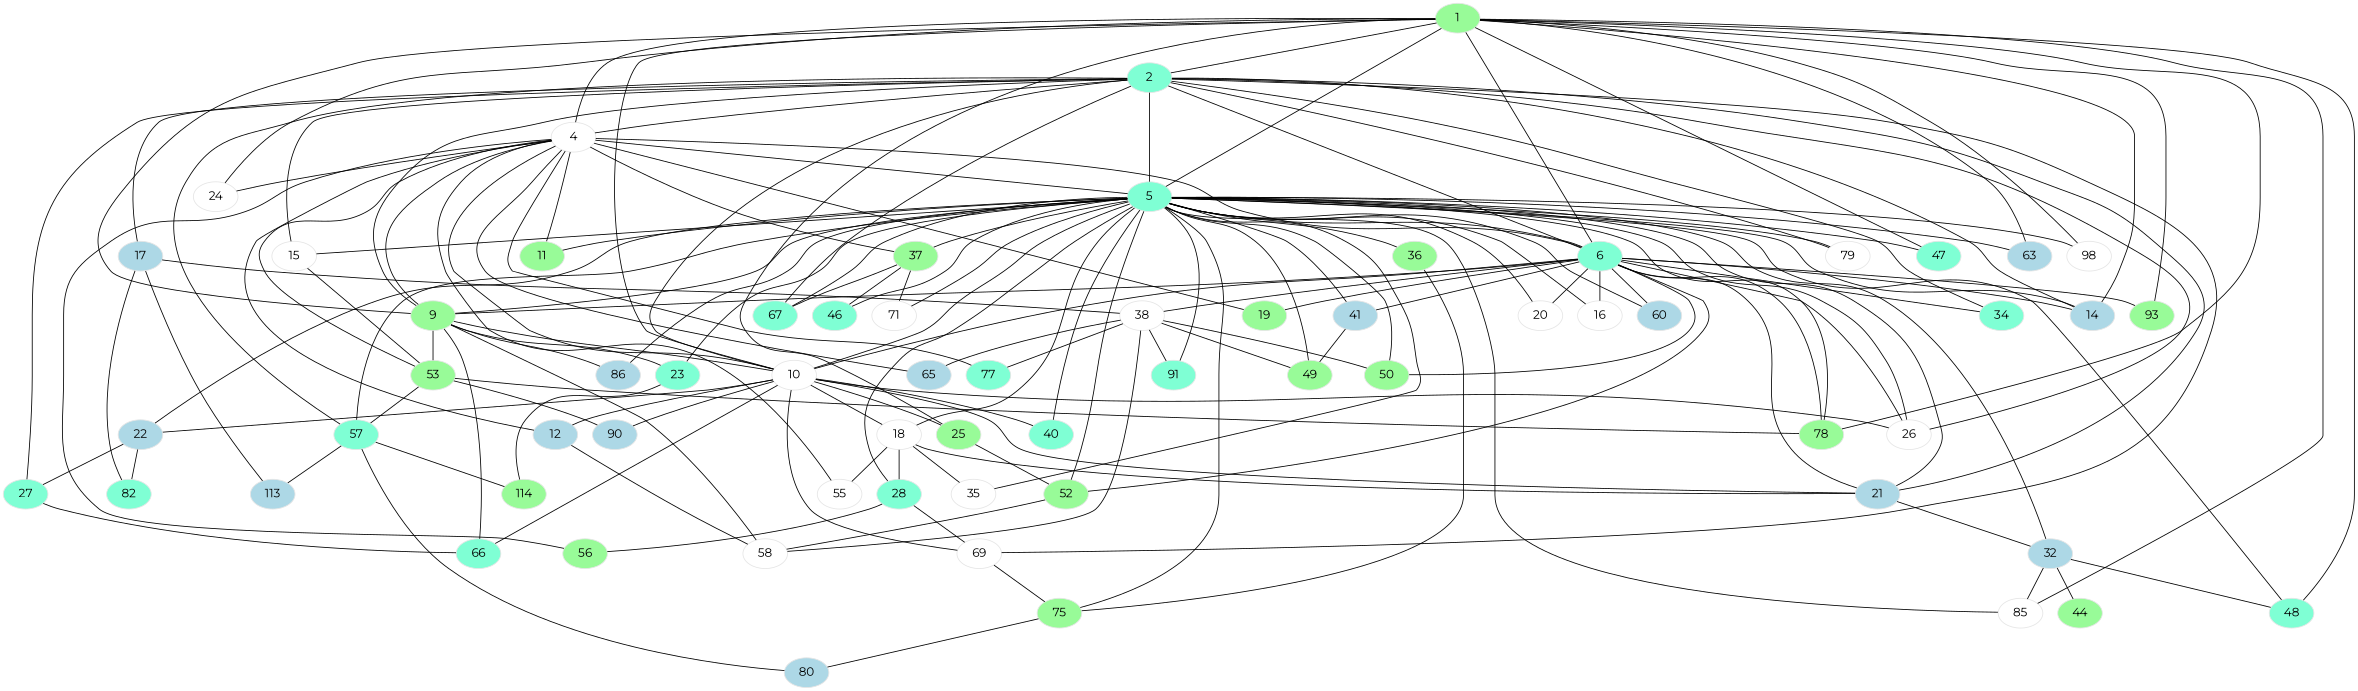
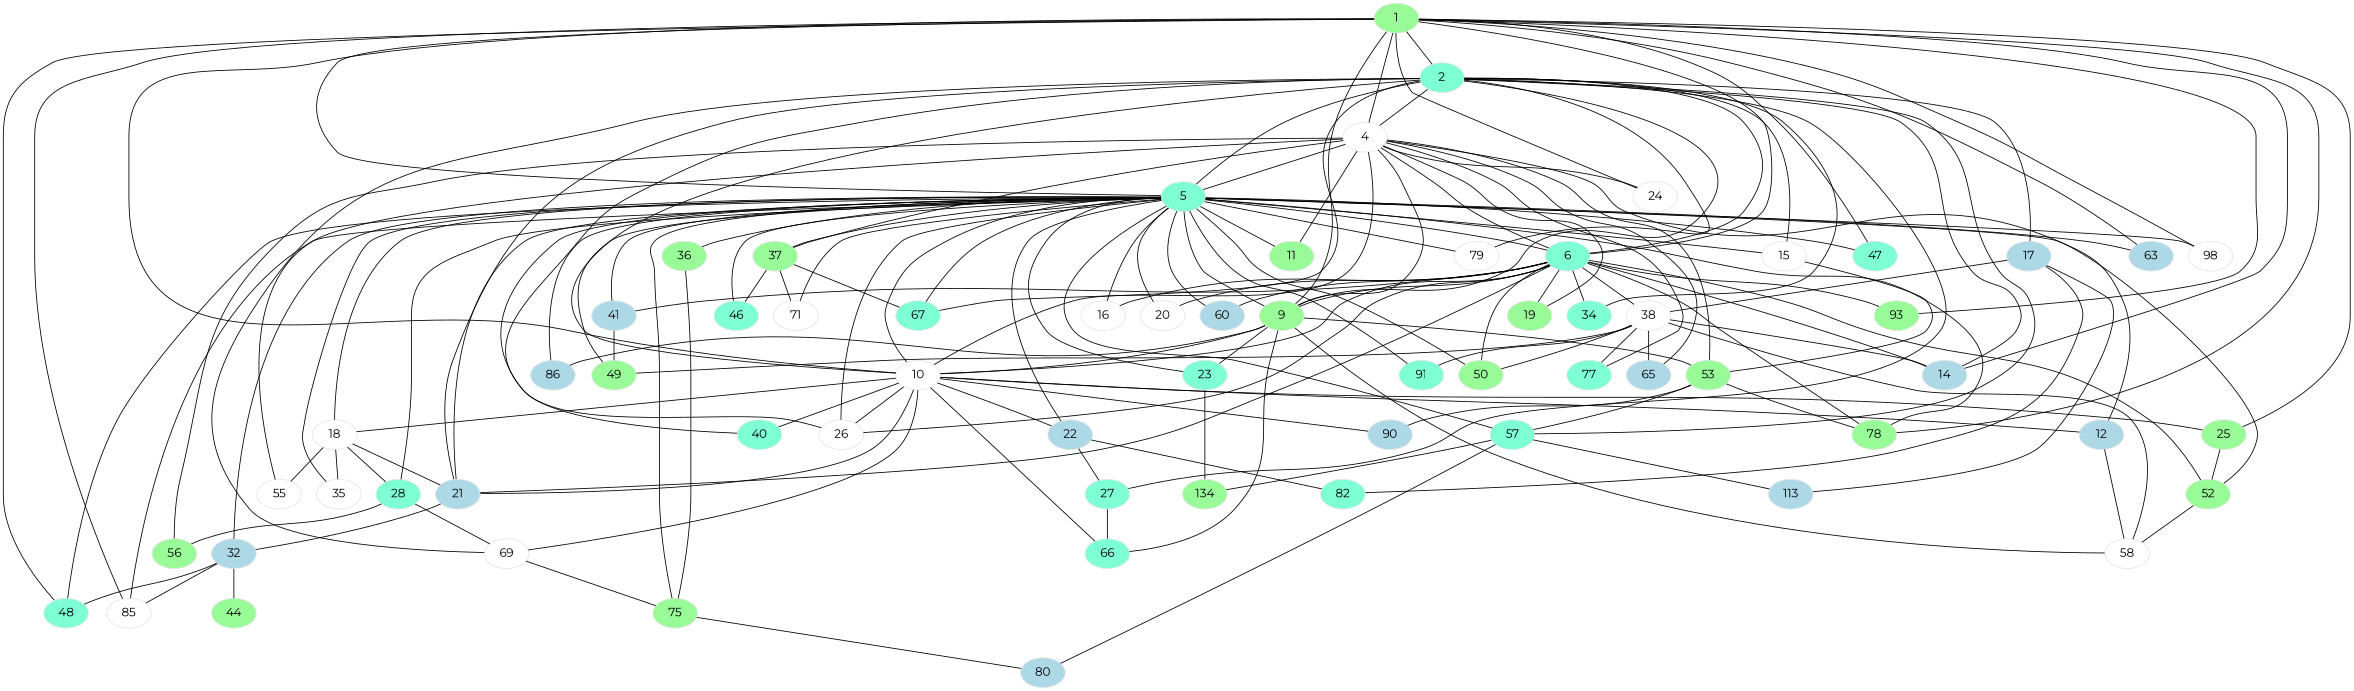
edge "5" -- "14": now "38" -- "14"
node "114": label "114" -> "134"
